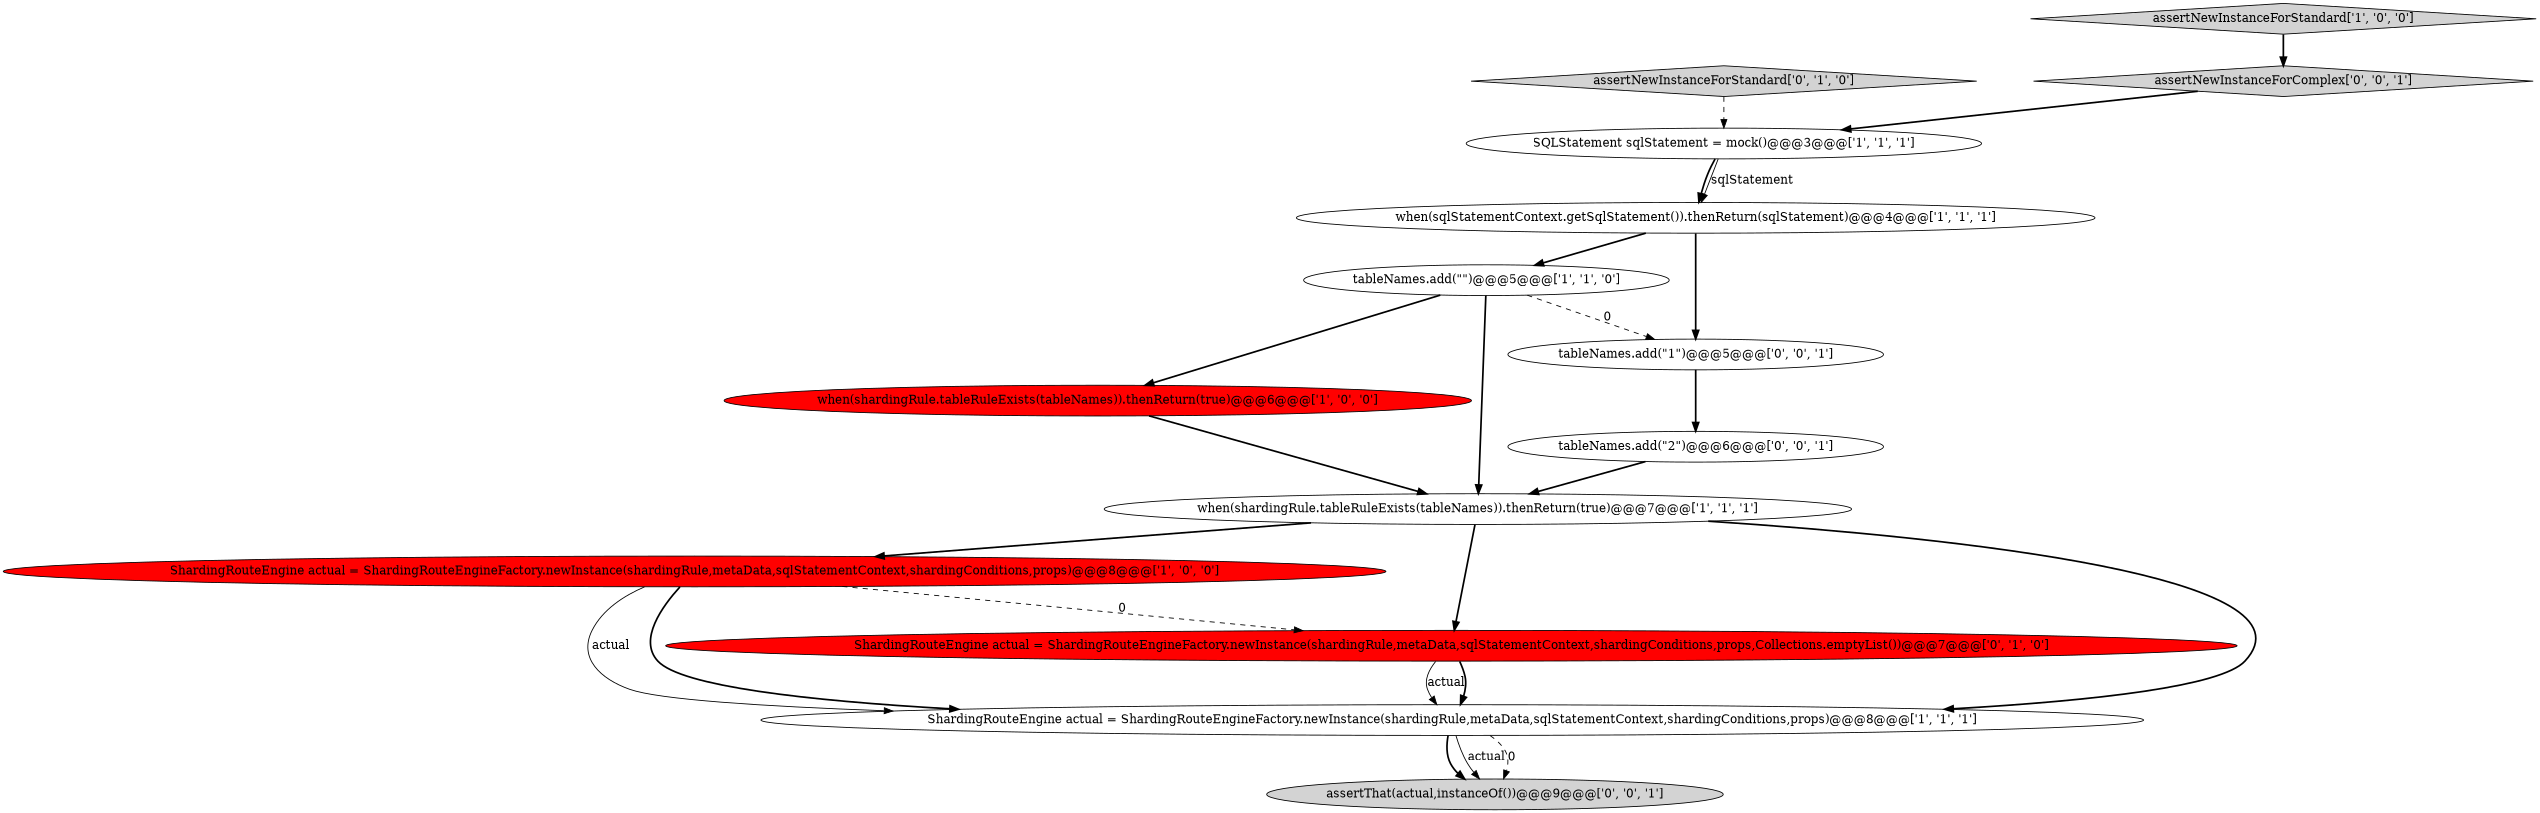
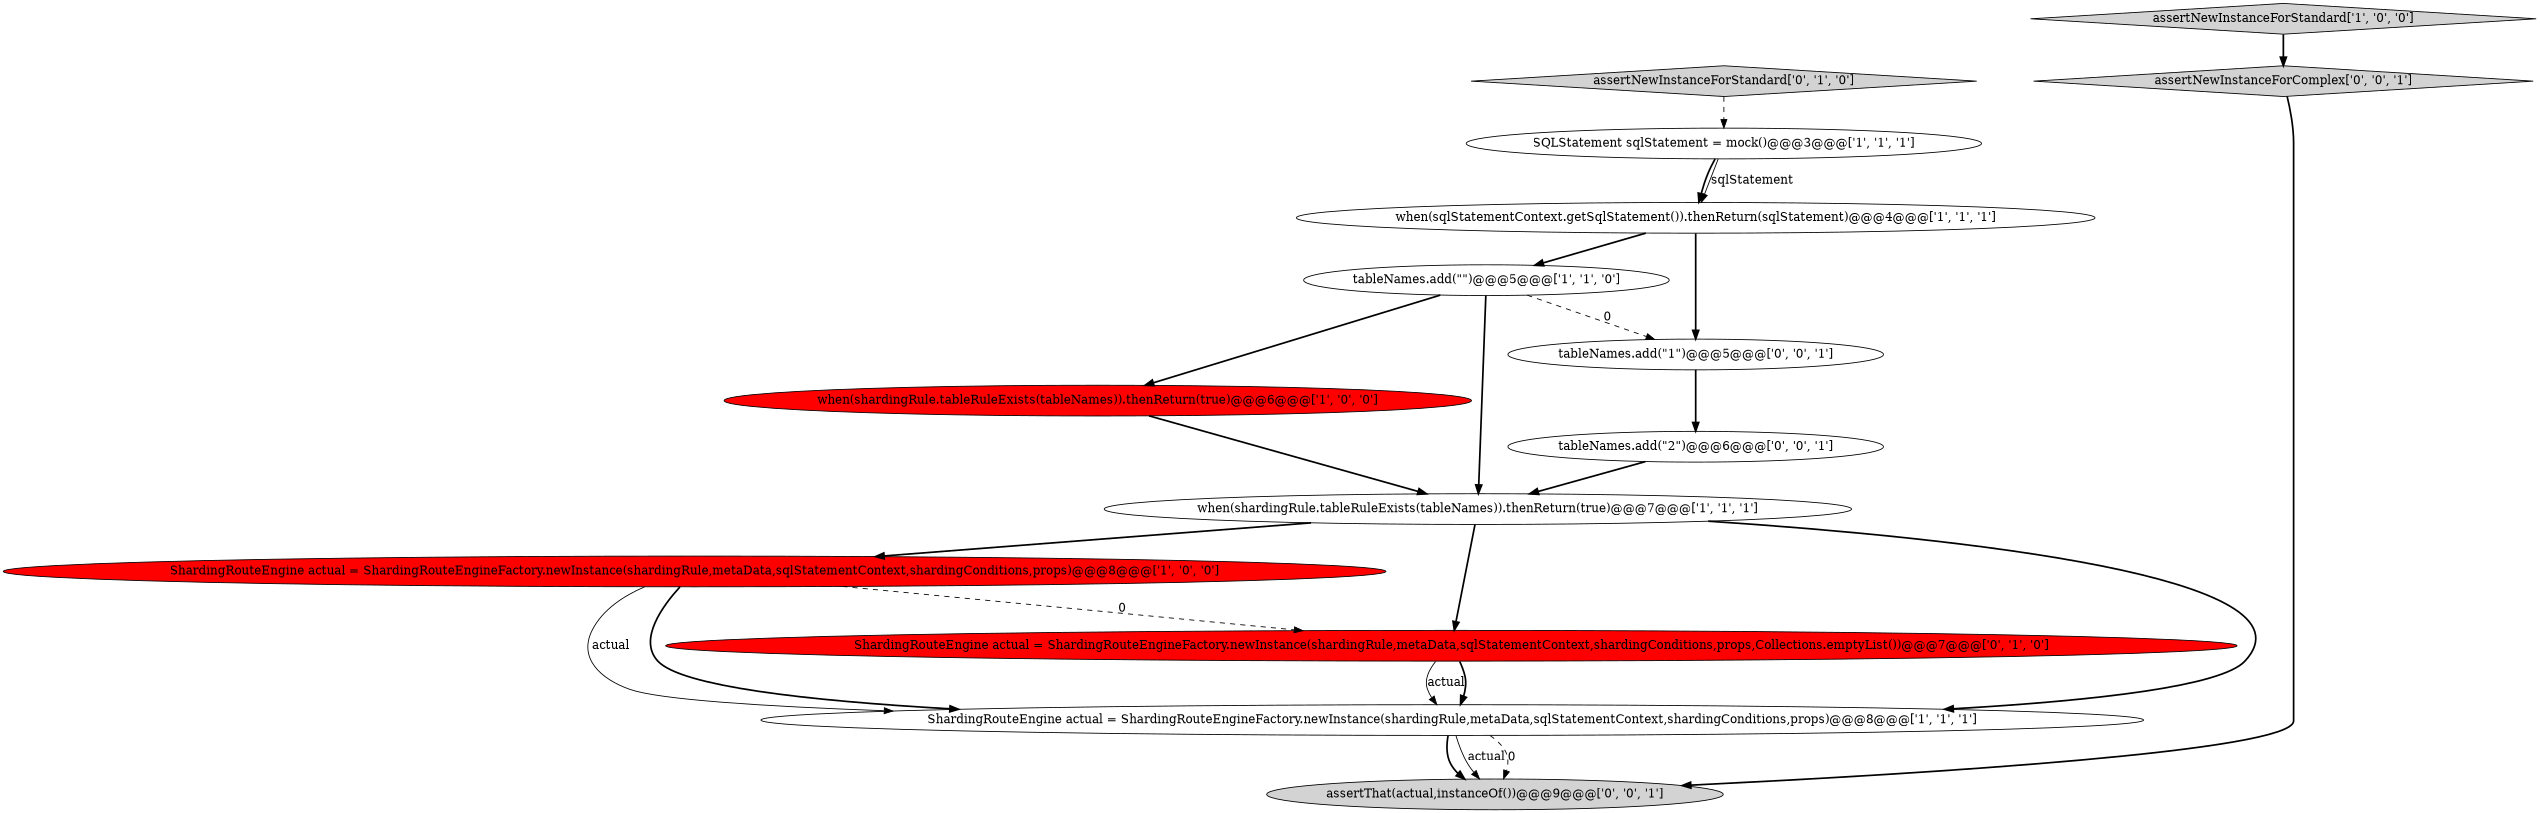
edge "assertNewInstanceForComplex['0', '0', '1']" -> "SQLStatement sqlStatement = mock()@@@3@@@['1', '1', '1']": now "assertNewInstanceForComplex['0', '0', '1']" -> "assertThat(actual,instanceOf())@@@9@@@['0', '0', '1']"
